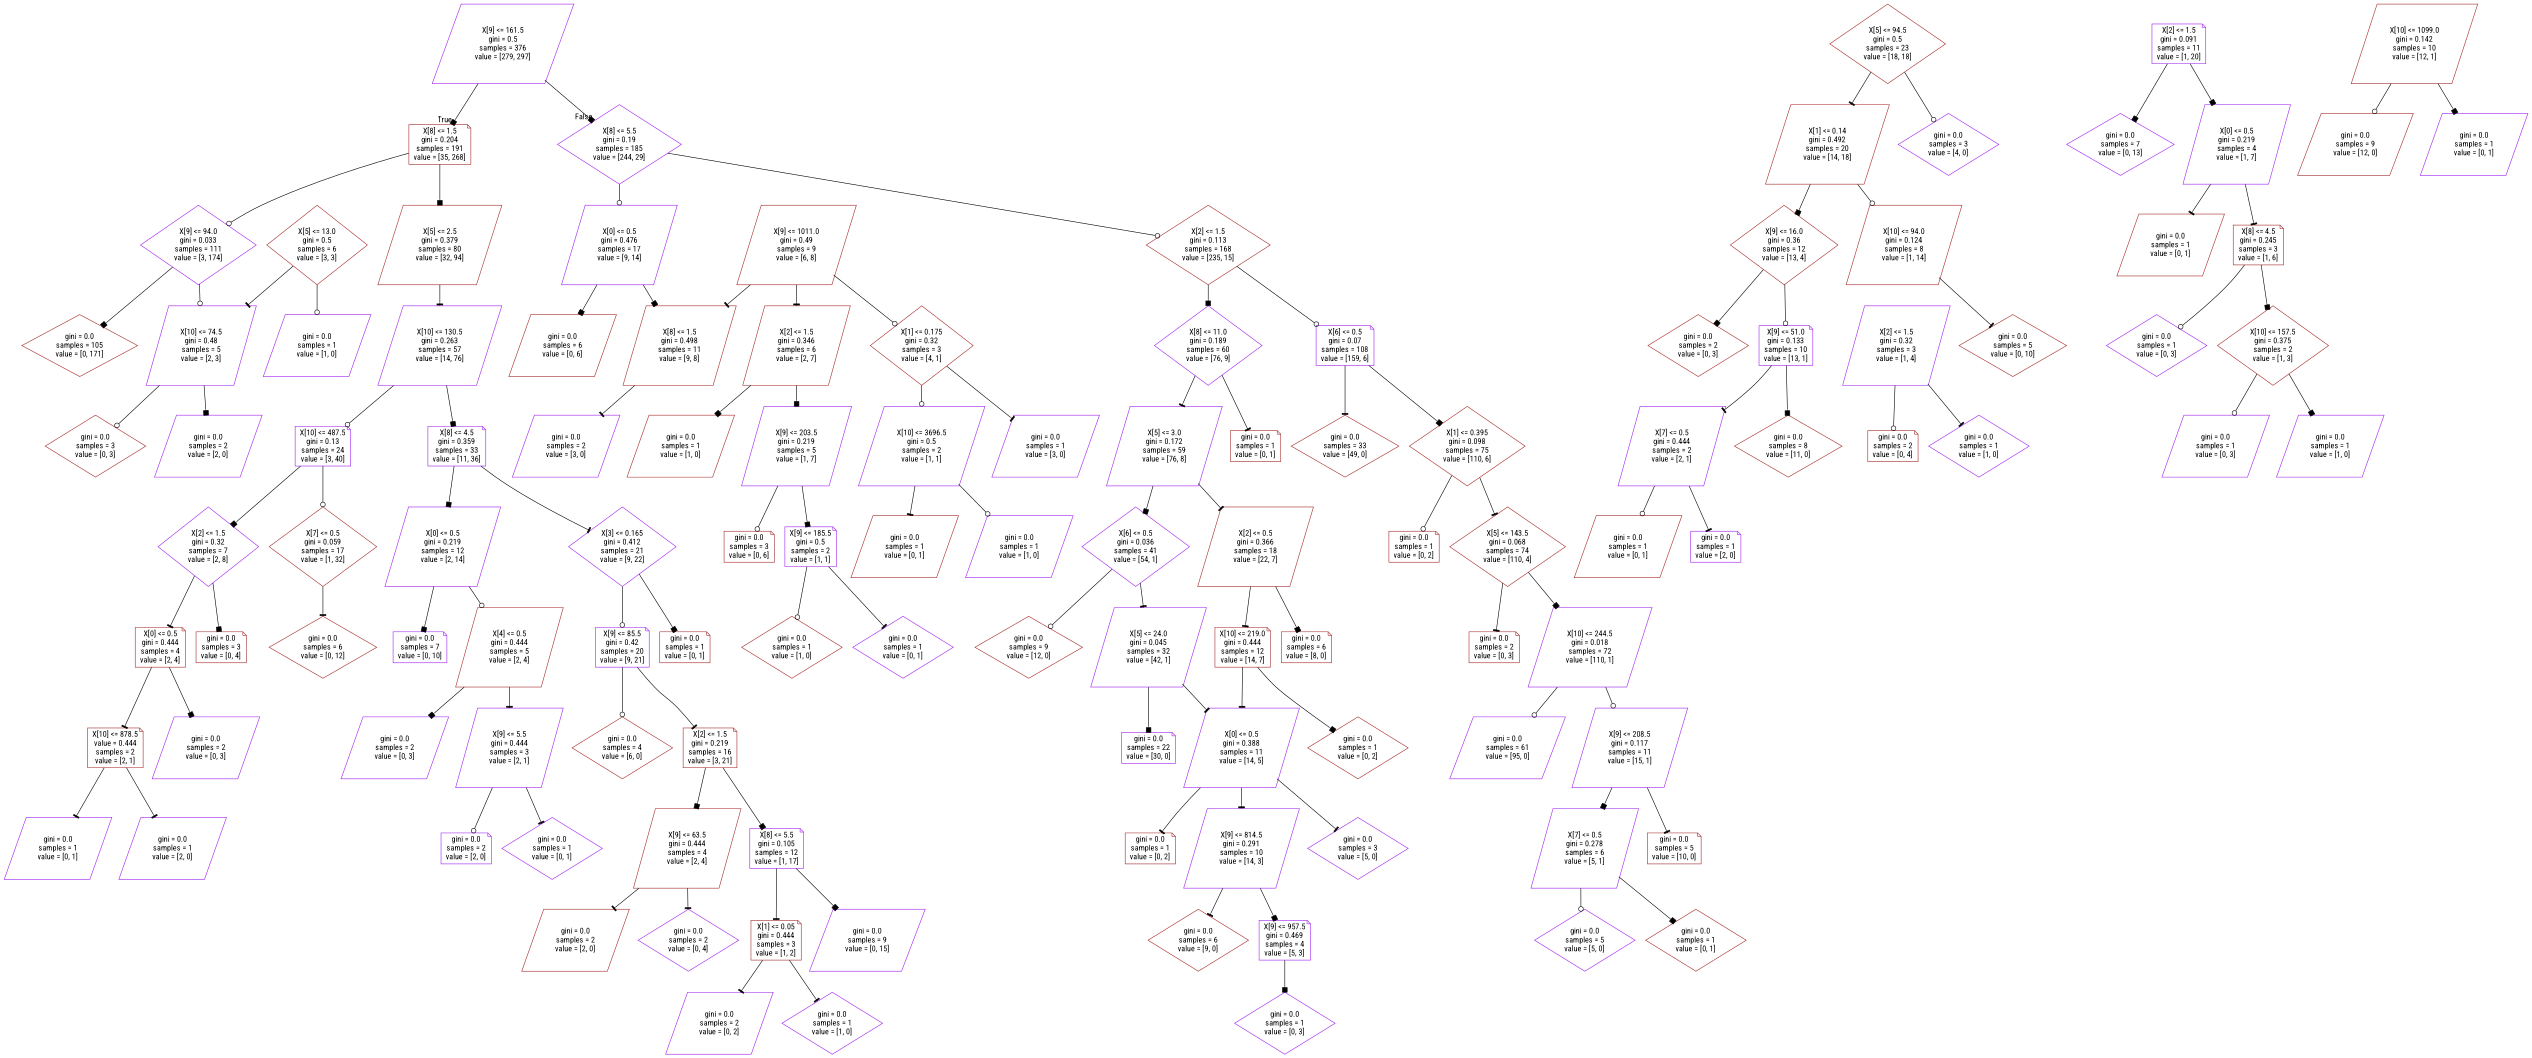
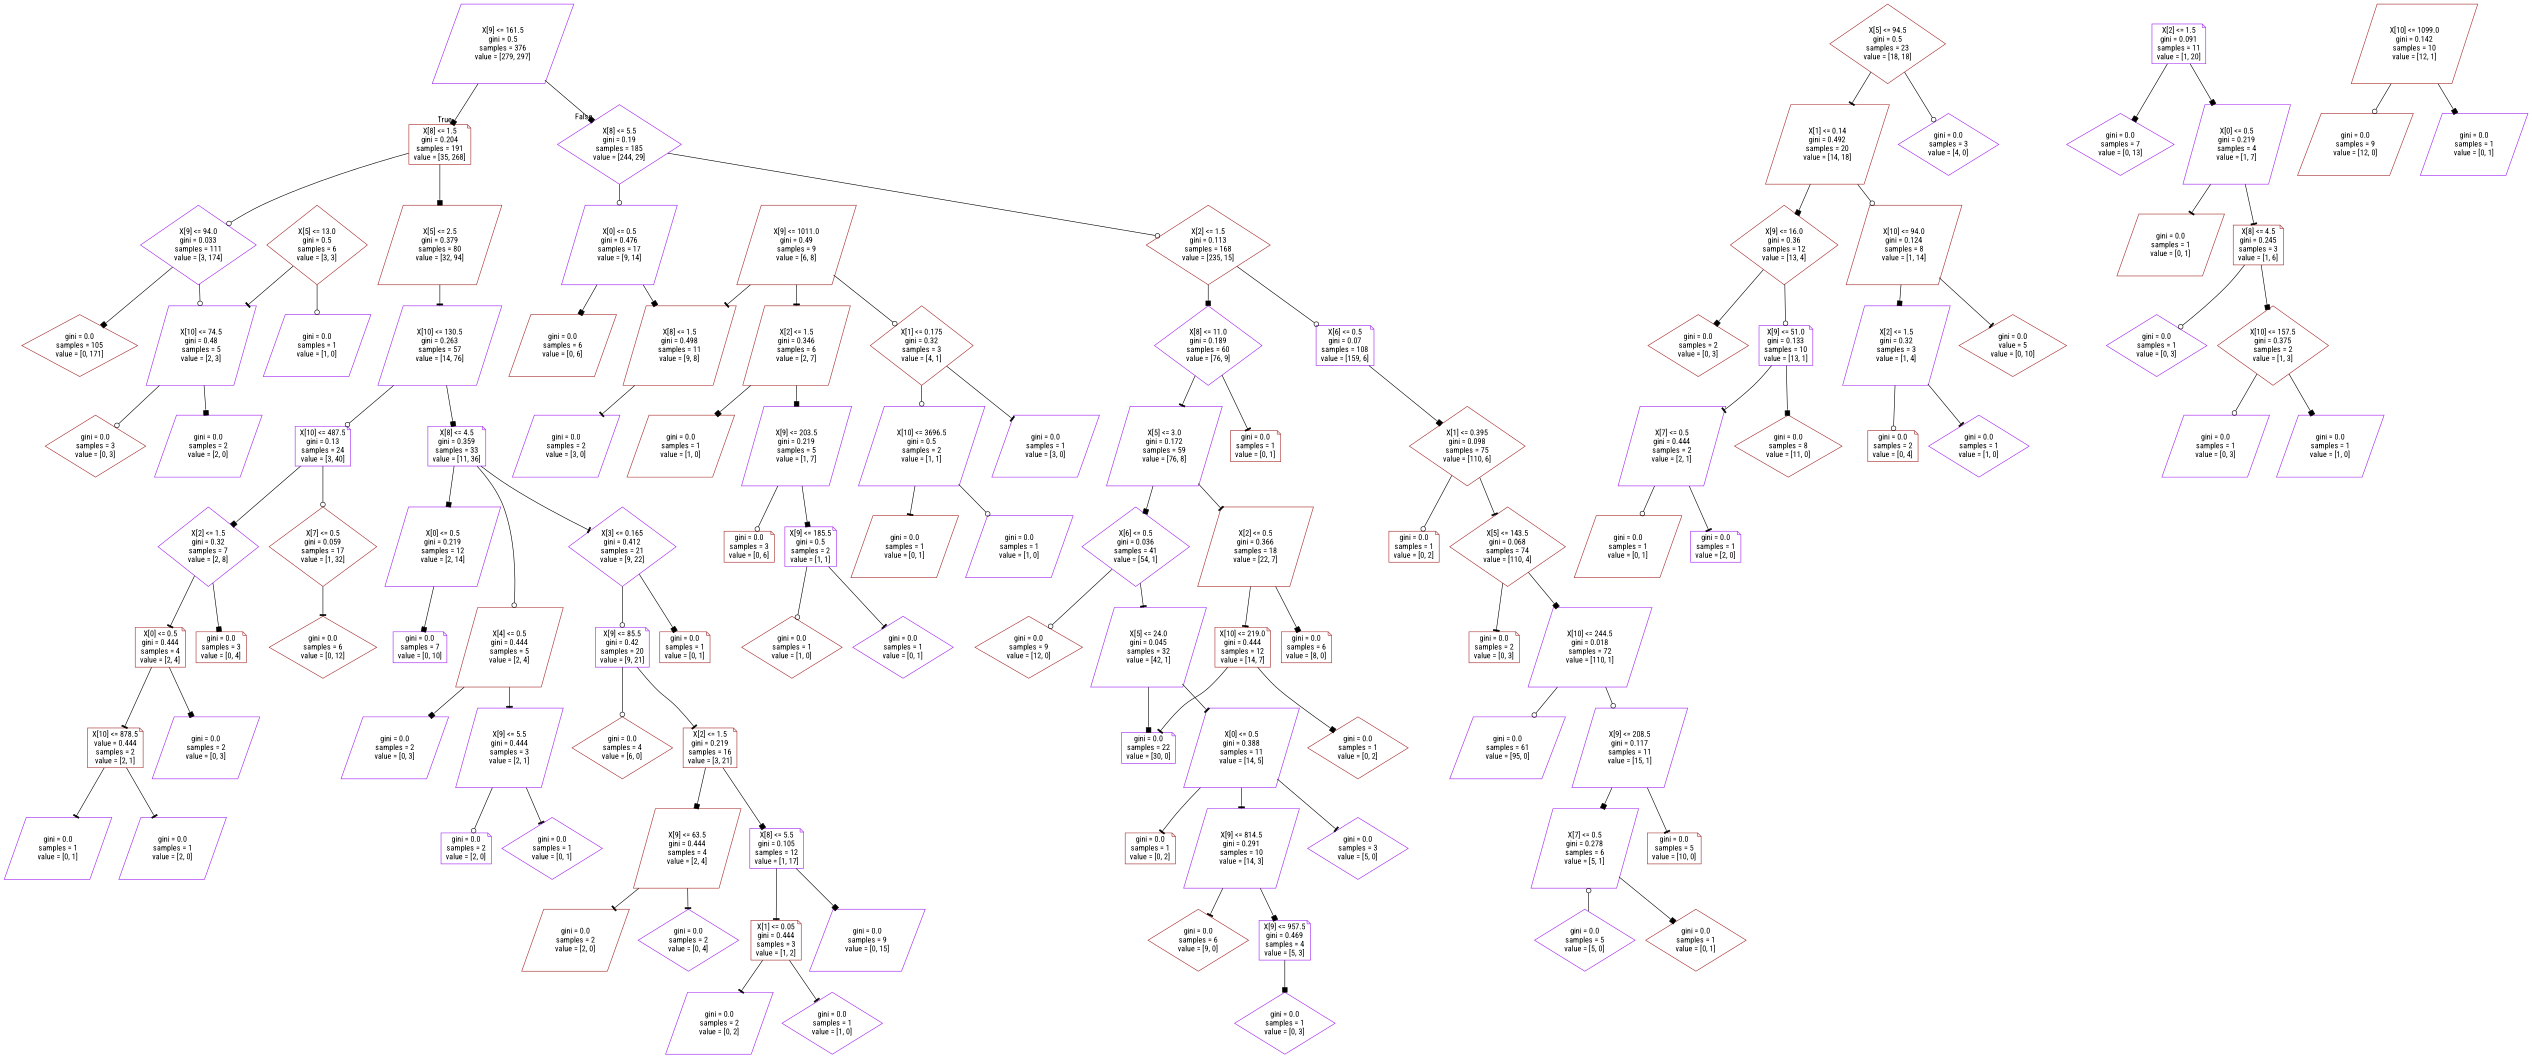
edge "X[10] <= 94.0 gini = 0.124 samples = 8 value = [1, 14]" -> "X[2] <= 1.5 gini = 0.32 samples = 3 value = [1, 4]": added
node "gini = 0.0 samples = 5 value = [0, 10]": label "gini = 0.0 samples = 5 value = [0, 10]" -> "gini = 0.0 value = 5 value = [0, 10]"
node "gini = 0.0 samples = 33 value = [49, 0]": removed
edge "X[0] <= 0.5 gini = 0.219 samples = 12 value = [2, 14]" -> "X[4] <= 0.5 gini = 0.444 samples = 5 value = [2, 4]": now "X[8] <= 4.5 gini = 0.359 samples = 33 value = [11, 36]" -> "X[4] <= 0.5 gini = 0.444 samples = 5 value = [2, 4]"
edge "X[10] <= 219.0 gini = 0.444 samples = 12 value = [14, 7]" -> "X[0] <= 0.5 gini = 0.388 samples = 11 value = [14, 5]": now "X[10] <= 219.0 gini = 0.444 samples = 12 value = [14, 7]" -> "gini = 0.0 samples = 22 value = [30, 0]"
edge "X[7] <= 0.5 gini = 0.278 samples = 6 value = [5, 1]" -> "gini = 0.0 samples = 5 value = [5, 0]": reversed
